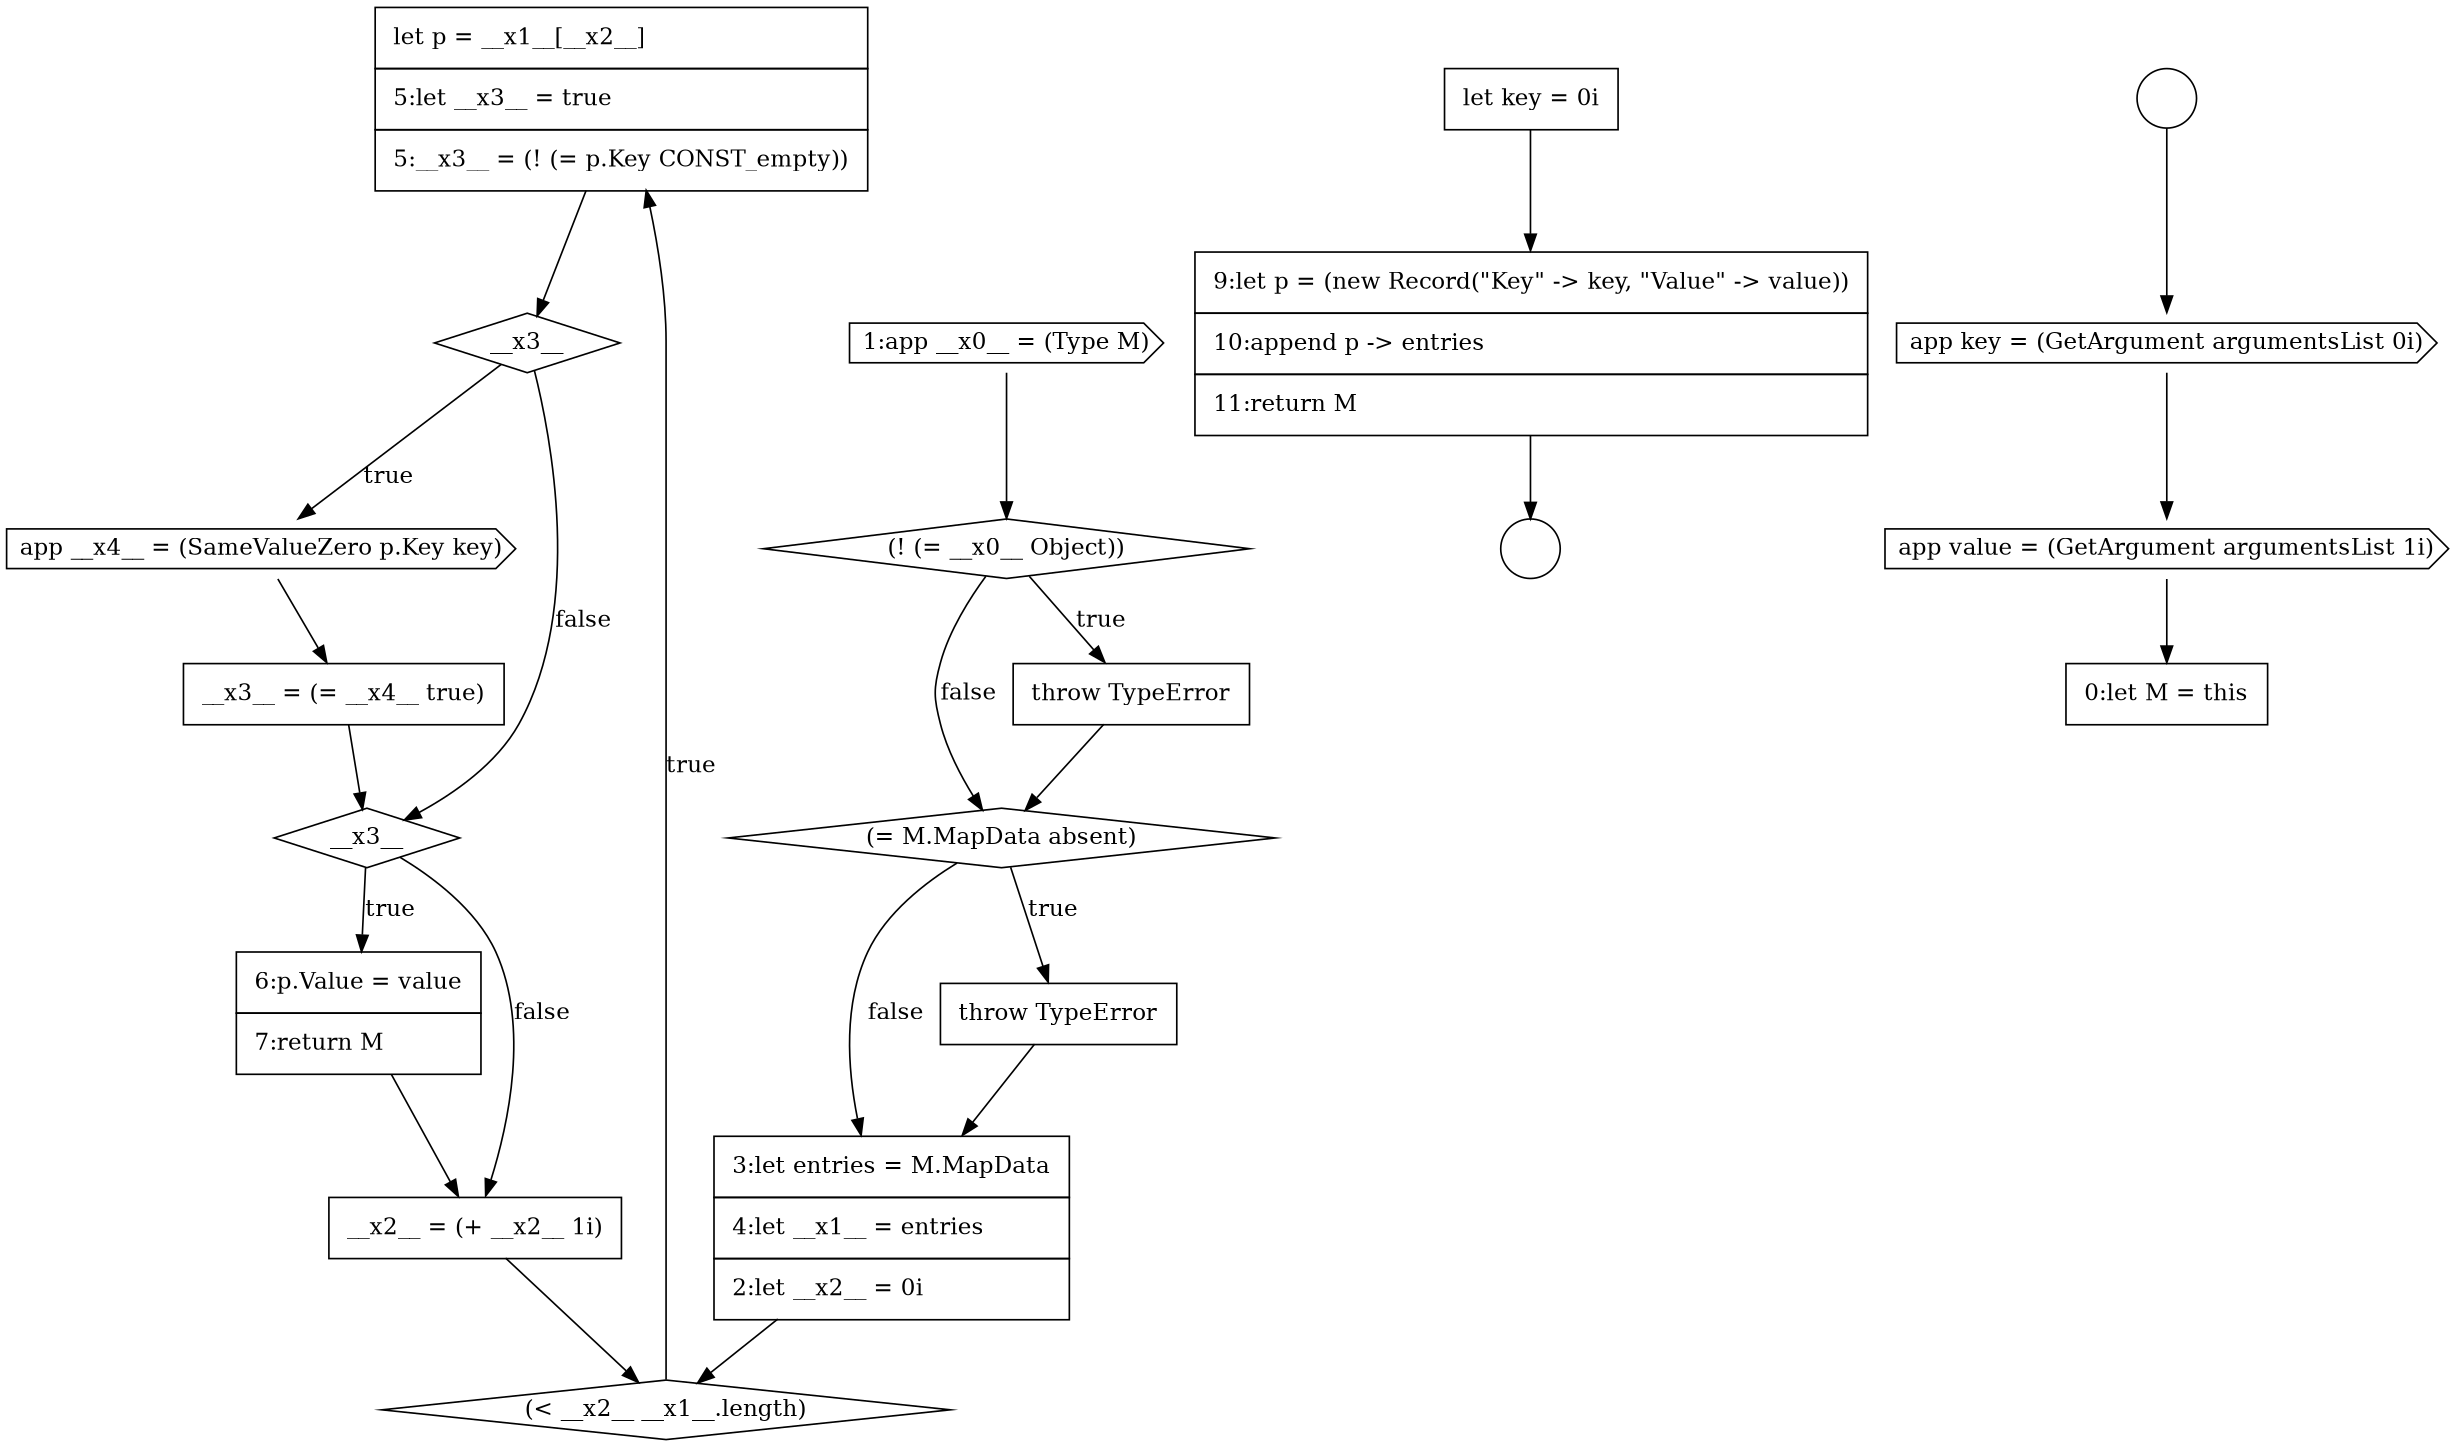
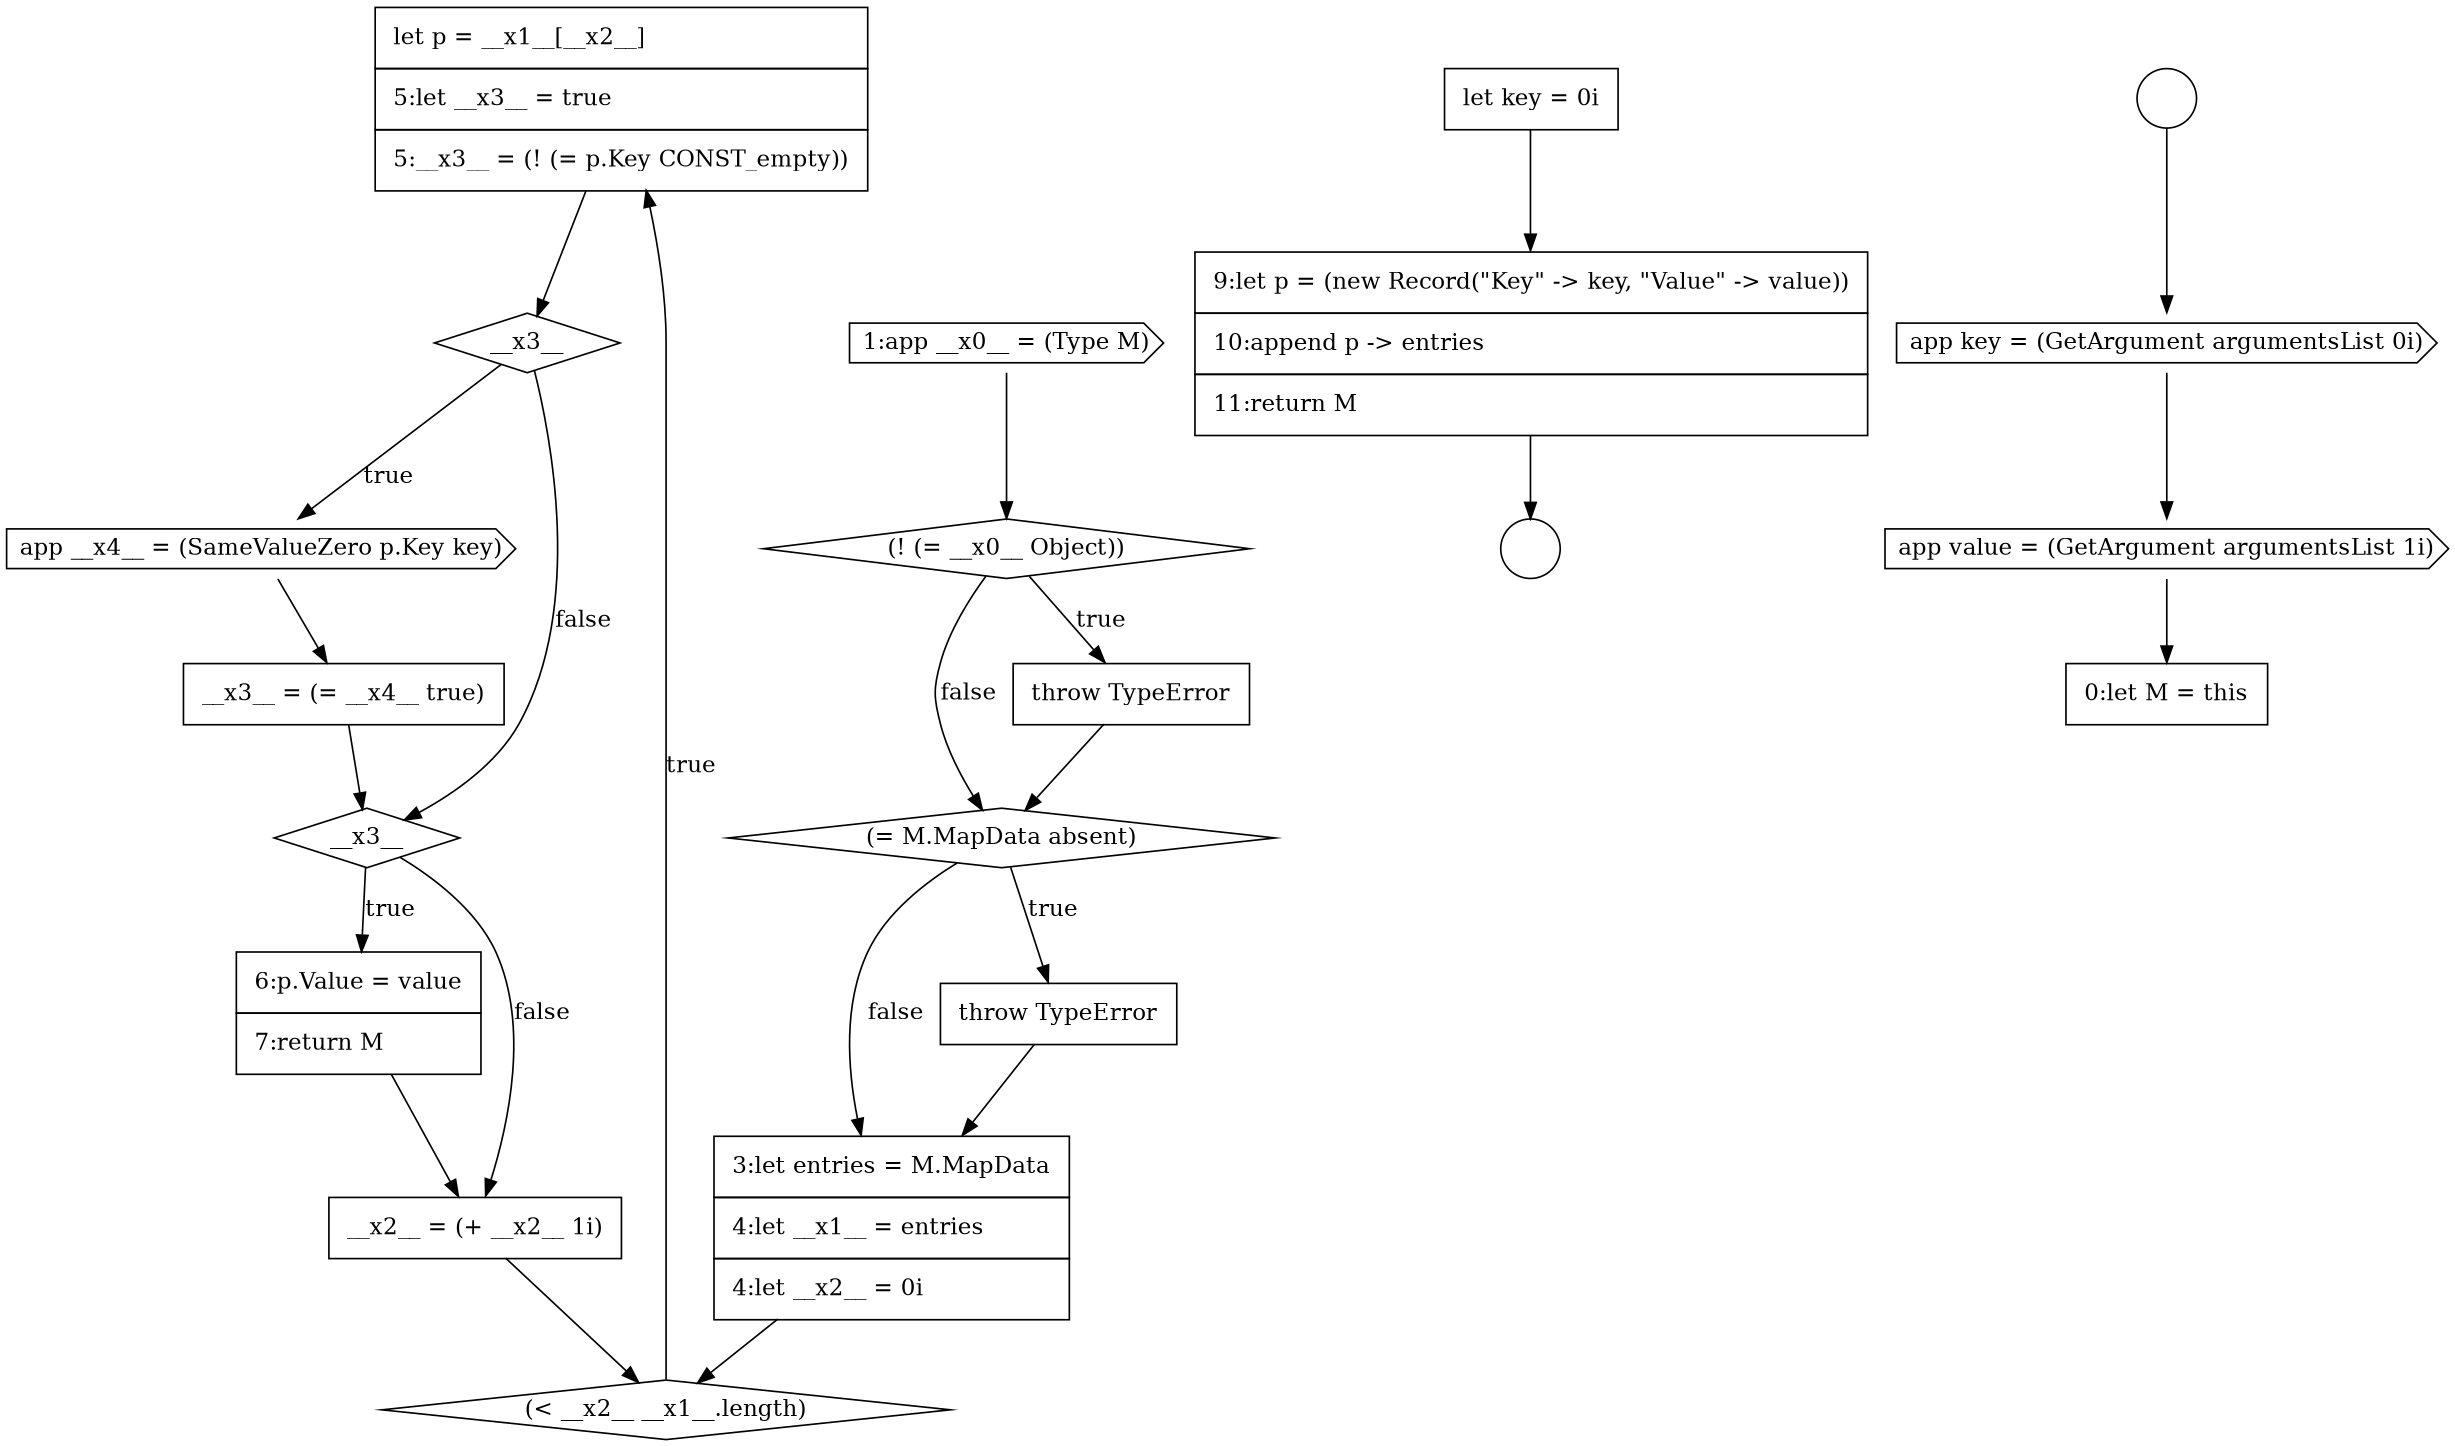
node "3:let entries = M.MapData": text "2:let __x2__ = 0i" -> "4:let __x2__ = 0i"
